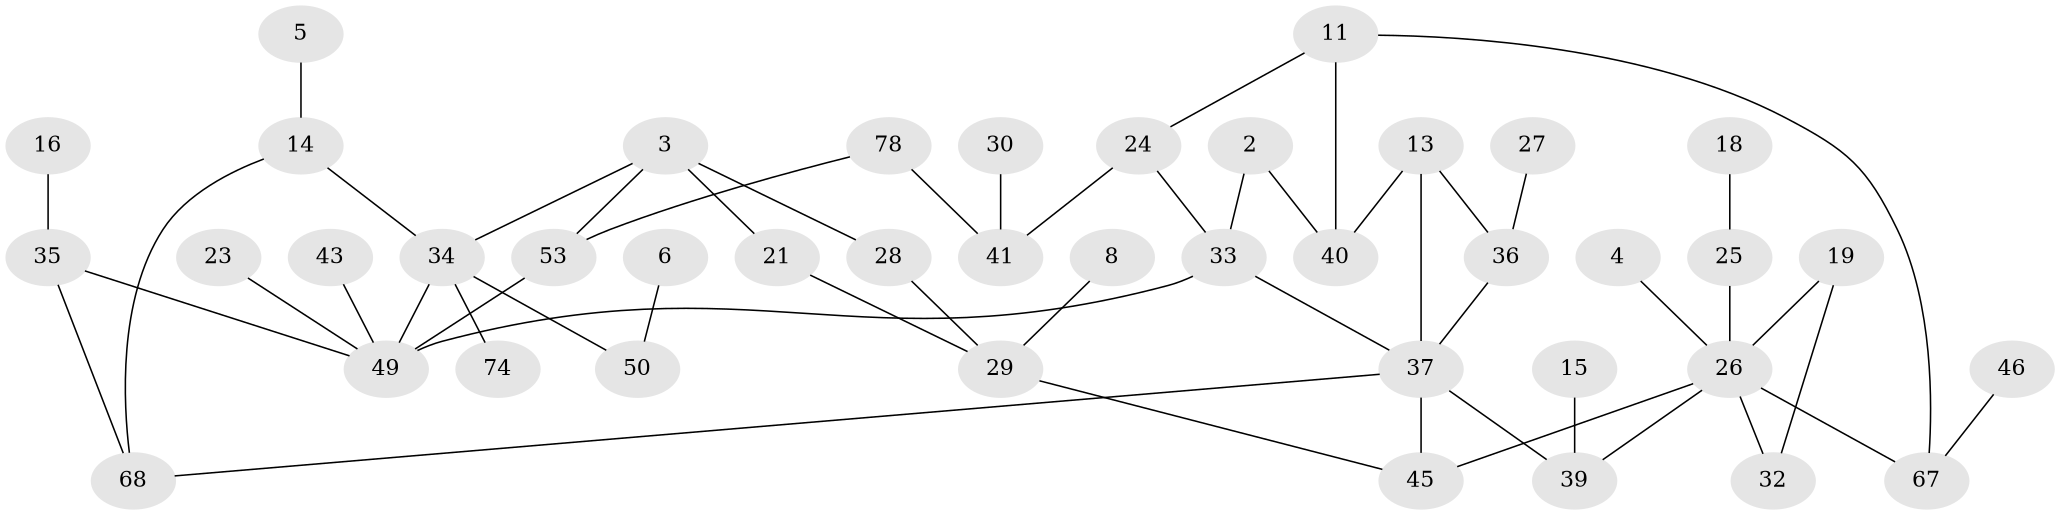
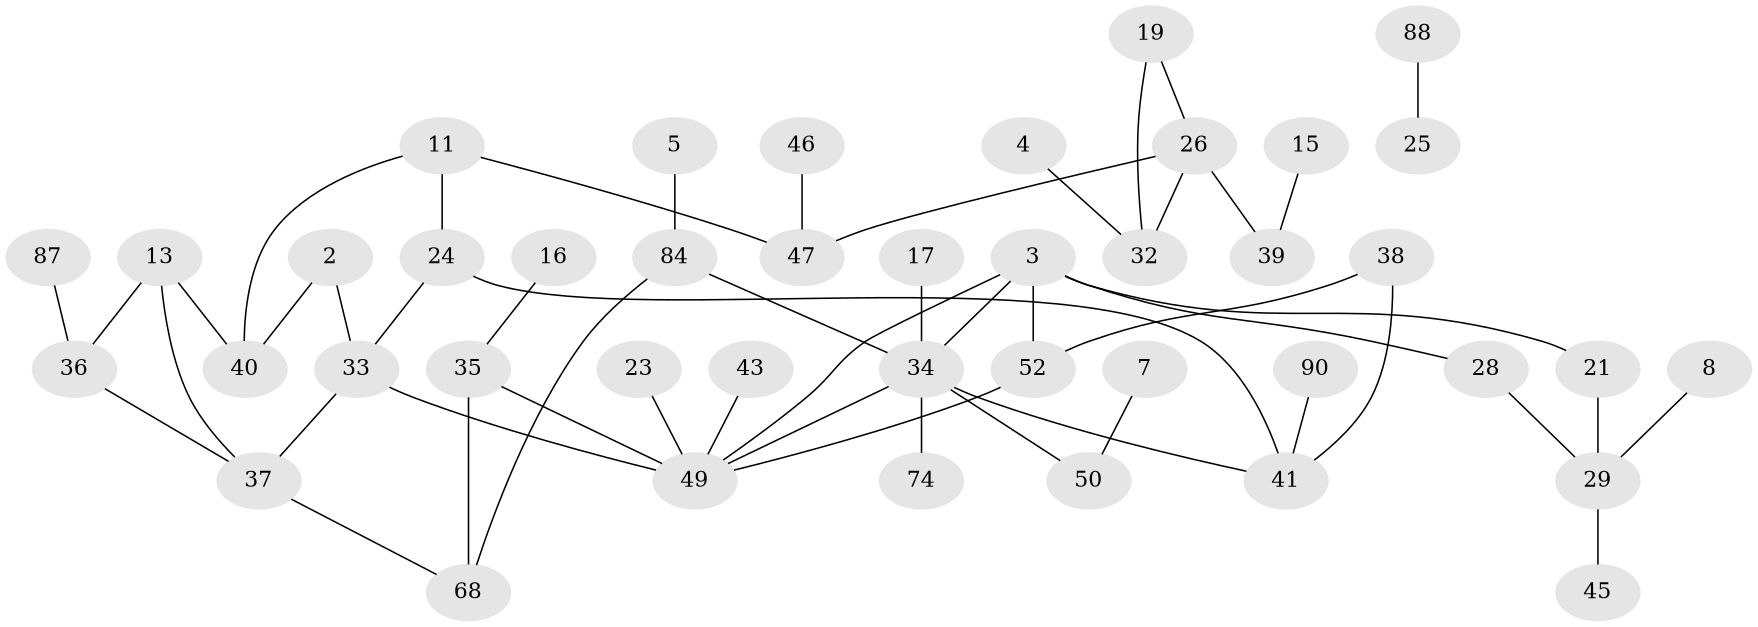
node "14": label "14" -> "84"
node "78": label "78" -> "38"
node "30": label "30" -> "90"
node "27": label "27" -> "87"
node "18": label "18" -> "88"
node "53": label "53" -> "52"
node "6": label "6" -> "7"
node "17": added
edge "4" -- "26": now "4" -- "32"
edge "25" -- "26": removed
edge "3" -- "49": added
edge "26" -- "45": removed
edge "37" -- "45": removed
edge "37" -- "39": removed
edge "34" -- "41": added
node "67": label "67" -> "47"
